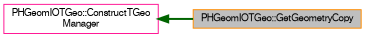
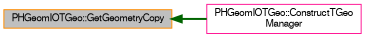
edge "PHGeomIOTGeo::GetGeometryCopy" -> "PHGeomIOTGeo::ConstructTGeo Manager": reversed
